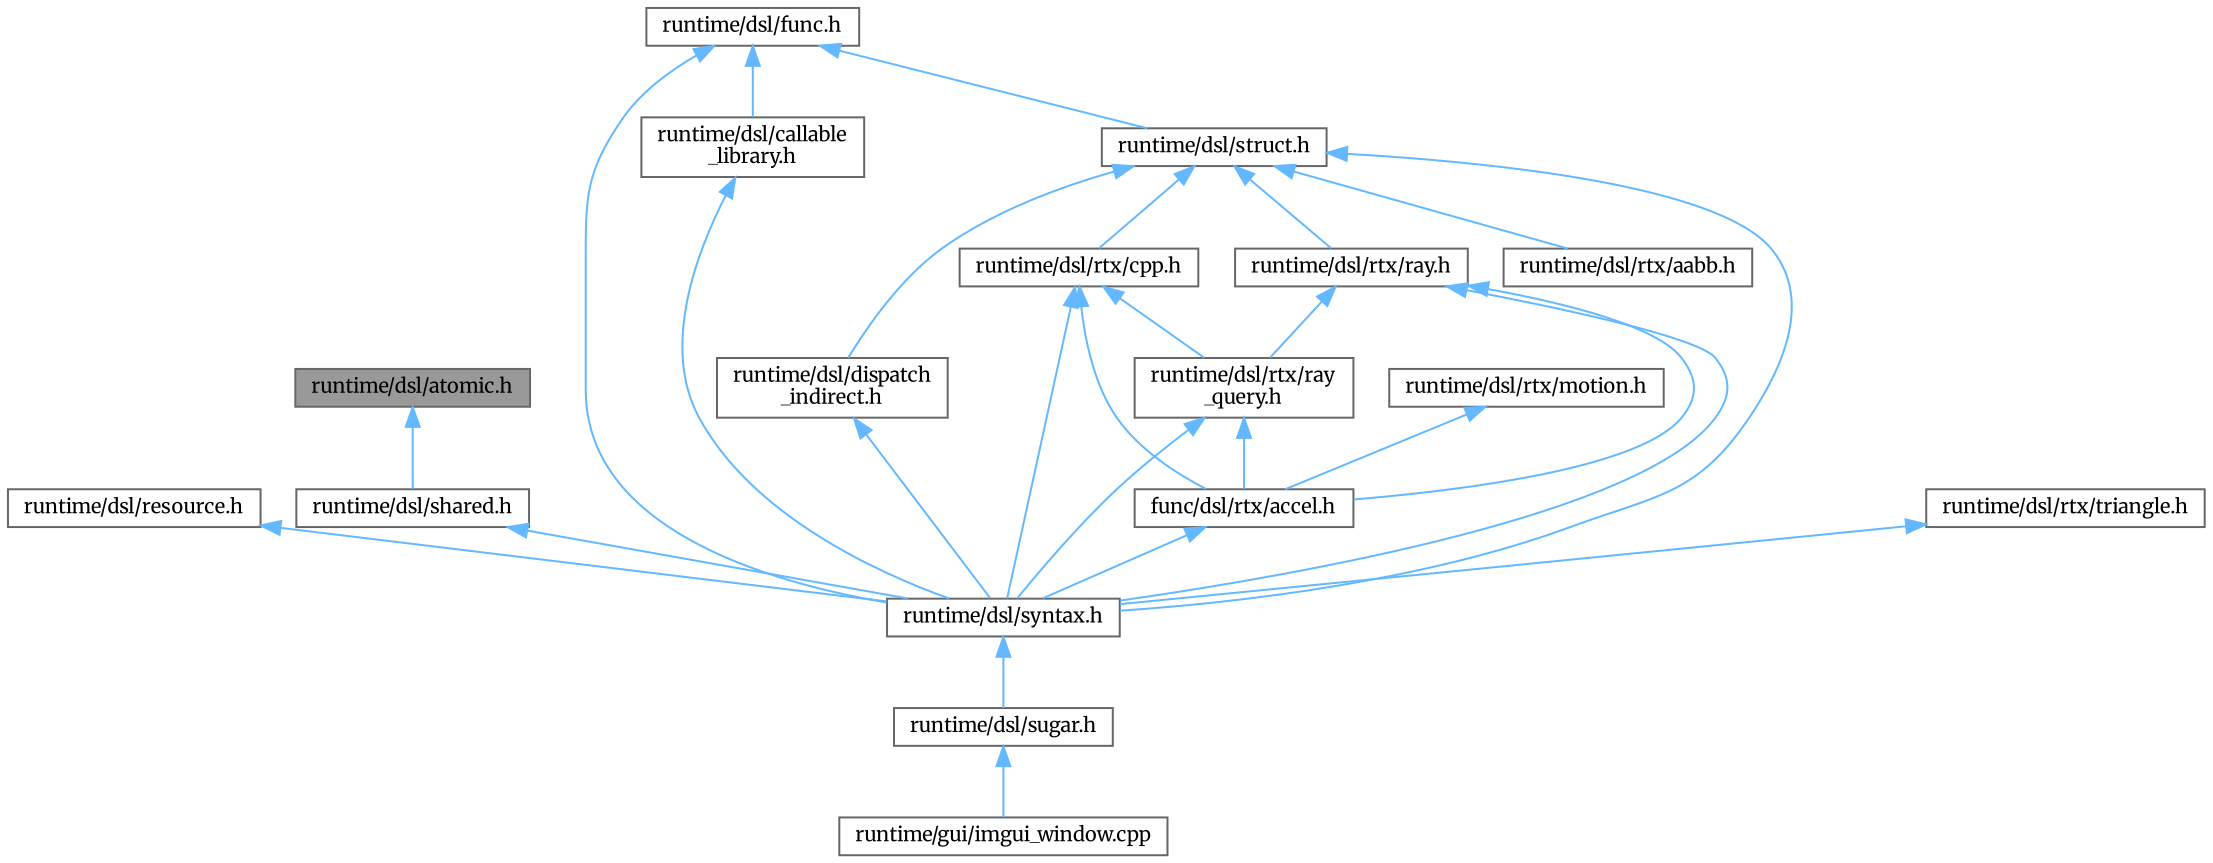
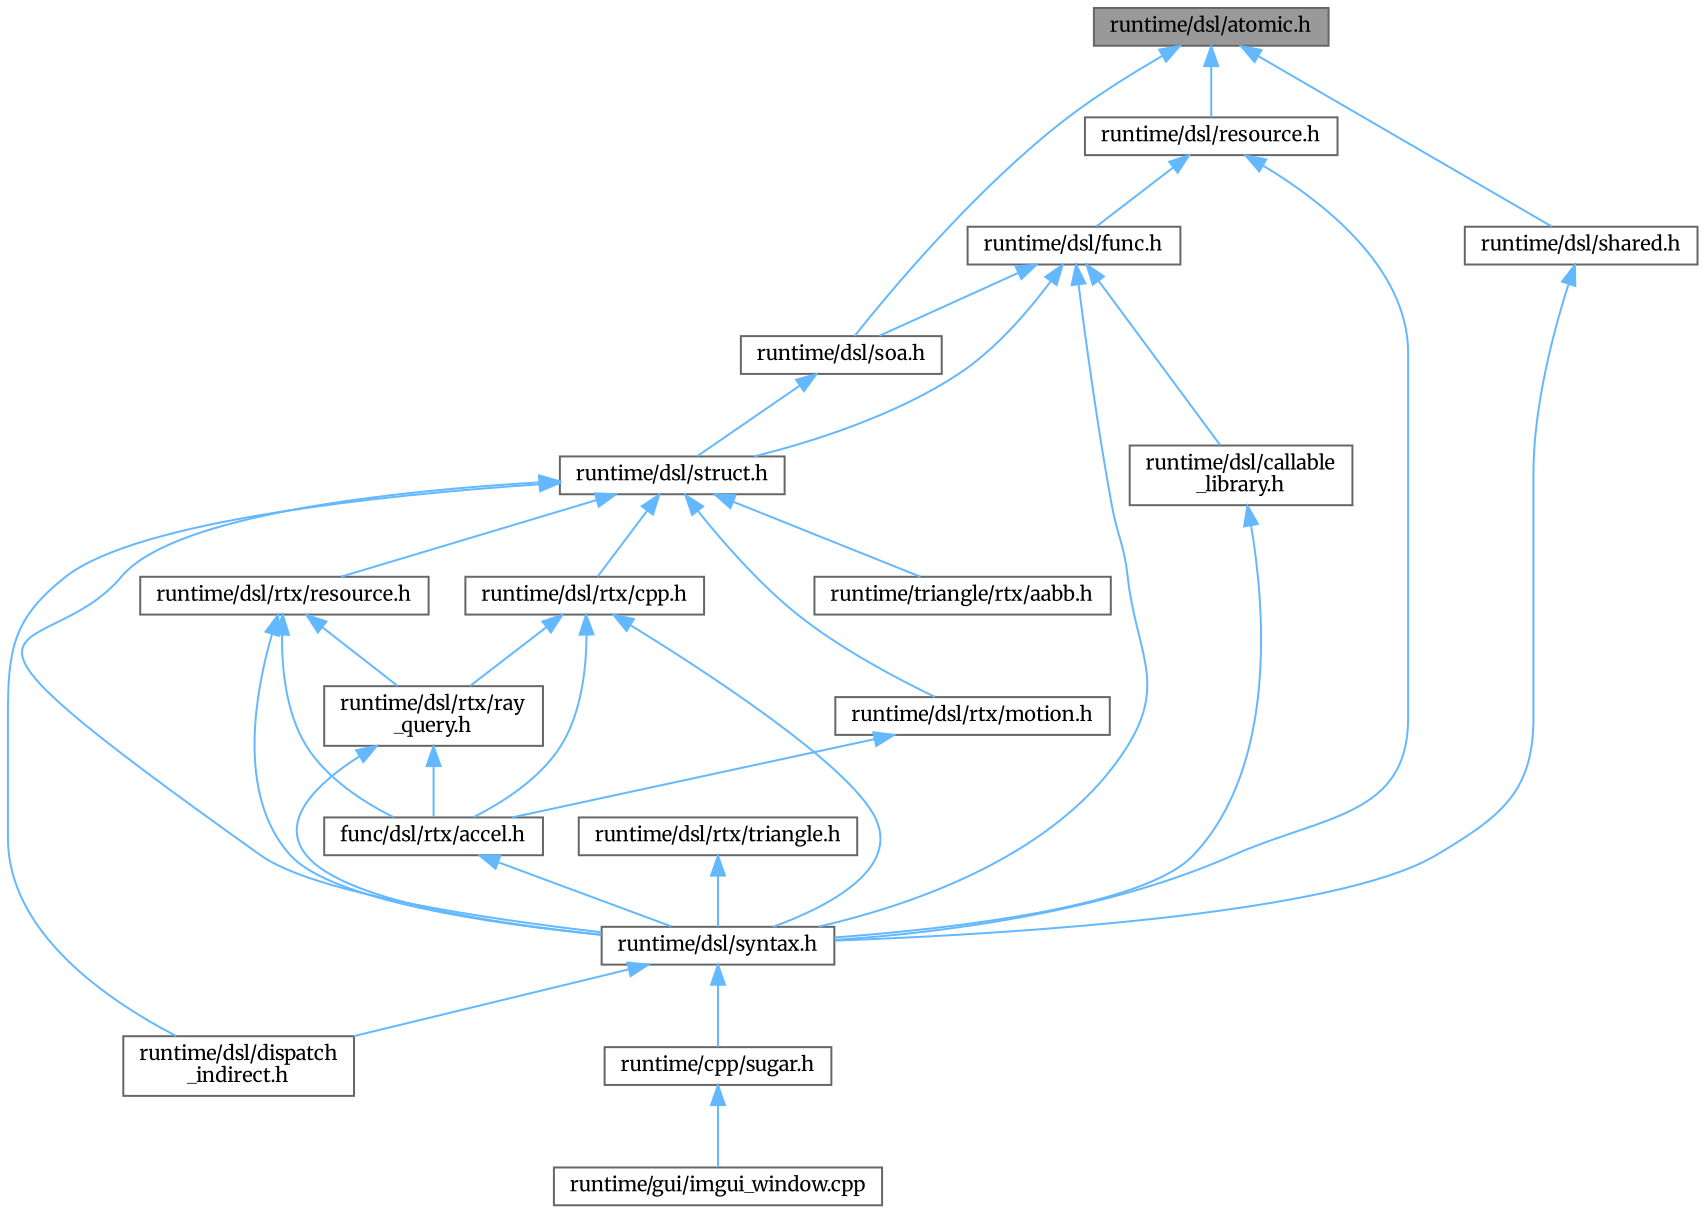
edge "runtime/dsl/resource.h" -> "runtime/dsl/atomic.h": added
edge "runtime/dsl/func.h" -> "runtime/dsl/resource.h": added
node "runtime/dsl/rtx/ray.h": label "runtime/dsl/rtx/ray.h" -> "runtime/dsl/rtx/resource.h"
node "runtime/dsl/rtx/aabb.h": label "runtime/dsl/rtx/aabb.h" -> "runtime/triangle/rtx/aabb.h"
node "runtime/dsl/soa.h": added
edge "runtime/dsl/syntax.h" -> "runtime/dsl/dispatch _indirect.h": reversed
edge "runtime/dsl/rtx/motion.h" -> "runtime/dsl/struct.h": added
node "runtime/dsl/sugar.h": label "runtime/dsl/sugar.h" -> "runtime/cpp/sugar.h"
